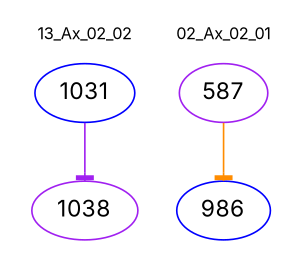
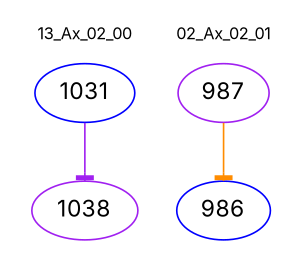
cluster "13_Ax_02_02": label "13_Ax_02_02" -> "13_Ax_02_00"
node "587": label "587" -> "987"
